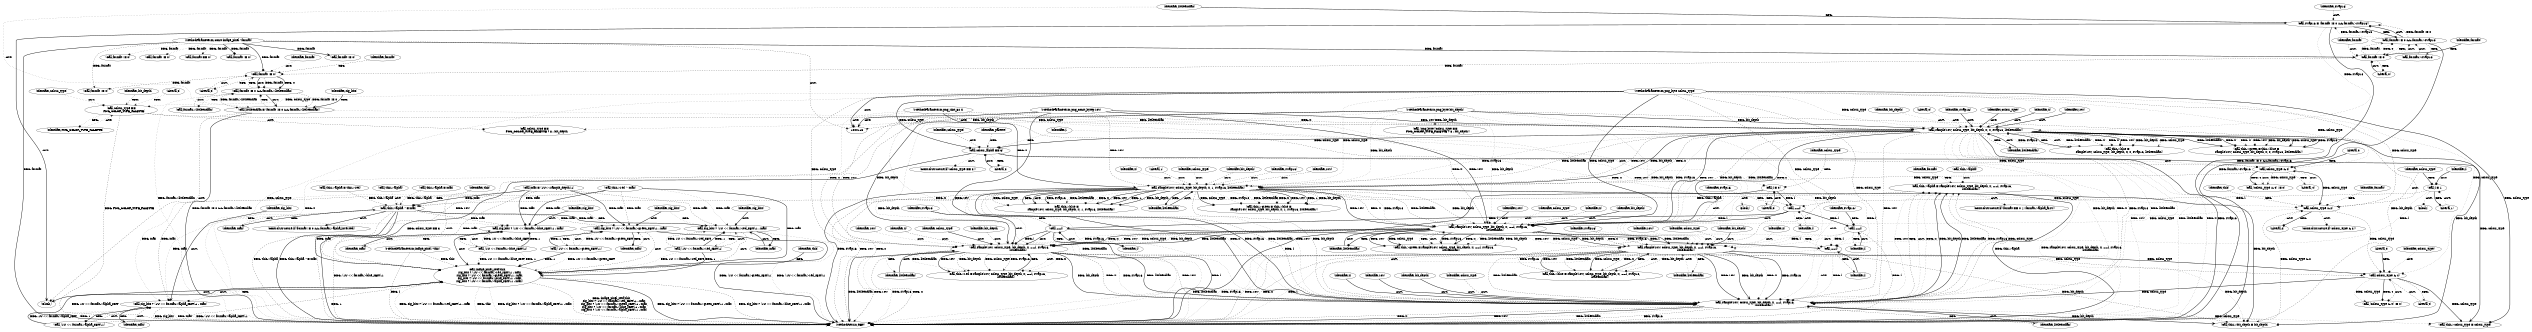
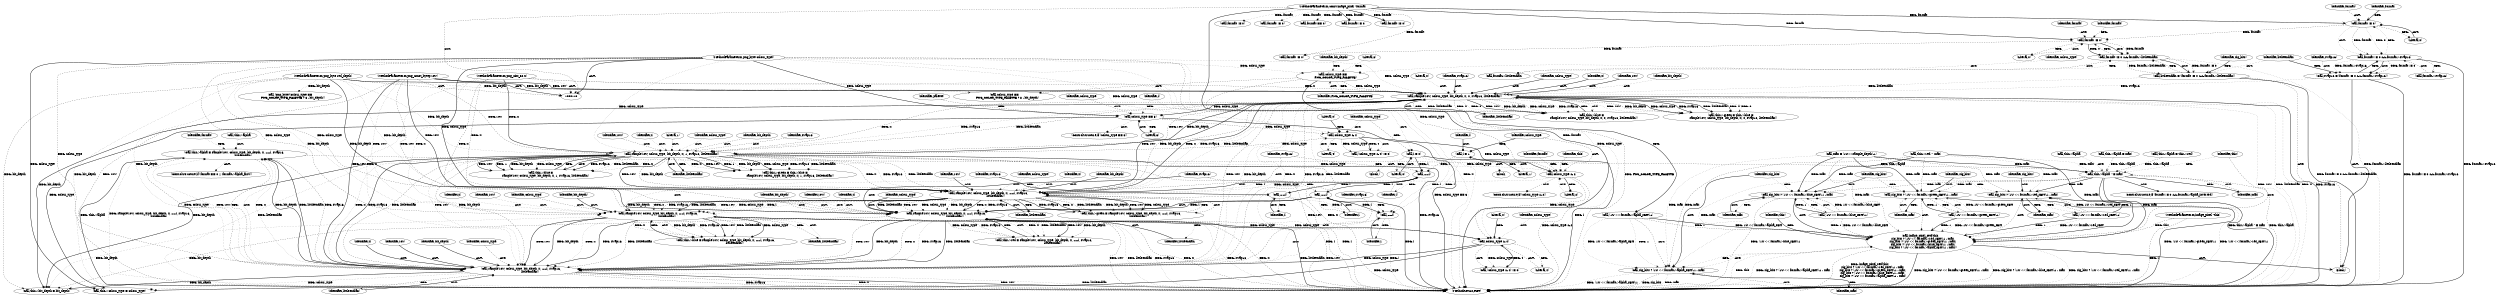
node "(MethodParameterIn,png_byte bit_depth)": label "(MethodParameterIn,png_byte bit_depth)" -> "(MethodParameterIn,png_byte red_depth)"
node "(Call,colour_alpha == 3)": label "(Call,colour_alpha == 3)" -> "(Call,colour_type == 3)"
edge "(Call,max = (1U<<sample_depth)-1)" -> "(Call,sig_bits ? (1U << format->red_sBIT)-1 : max)": arrowhead box -> vee
edge "(Call,sig_bits ? (1U << format->alpha_sBIT)-1 : max)" -> "(Call,(1U << format->alpha_sBIT)-1)": now "(Call,colour_type == PNG_COLOR_TYPE_PALETTE)" -> "(Call,(1U << format->alpha_sBIT)-1)"
